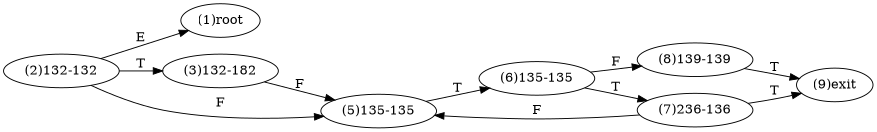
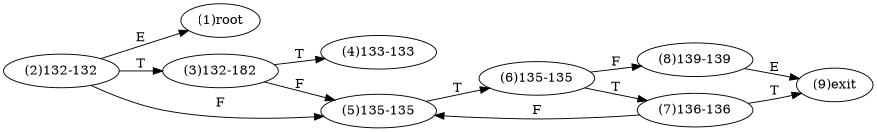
node "(4)133-133": added
edge "(8)139-139" -> "(9)exit": label "T" -> "E"
node "(7)236-136": label "(7)236-136" -> "(7)136-136"
